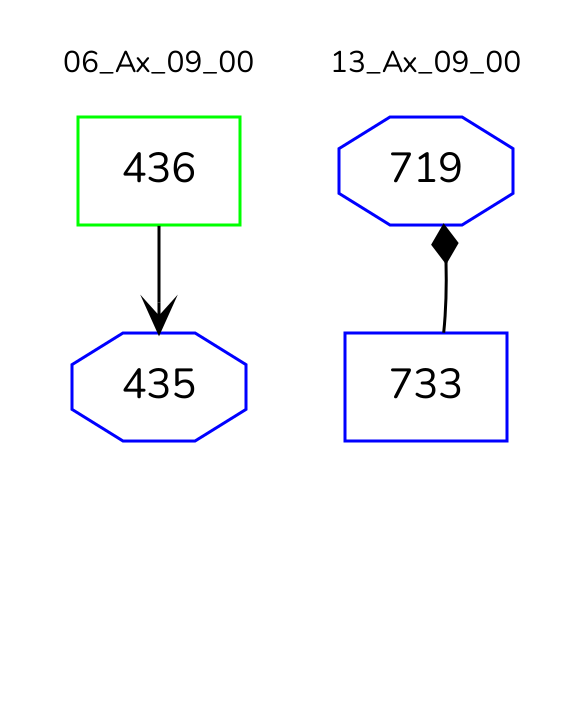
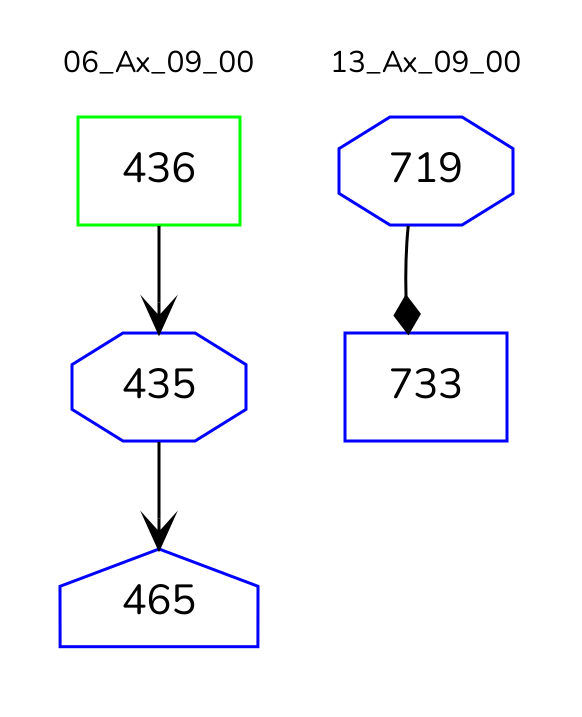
edge "733" -> "719": reversed
node "465": added
